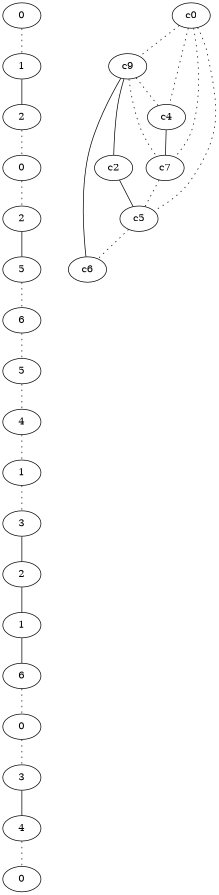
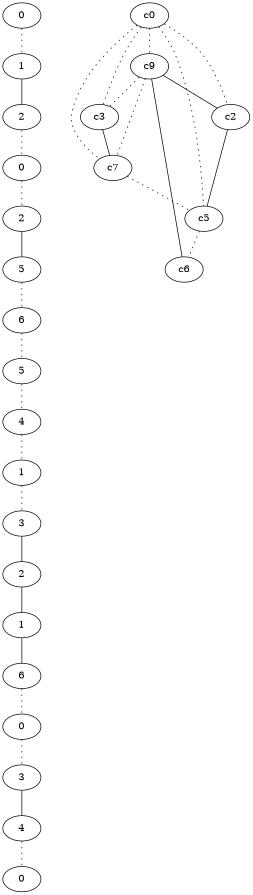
edge "c0" -- "c2": added
node "c4": label "c4" -> "c3"
